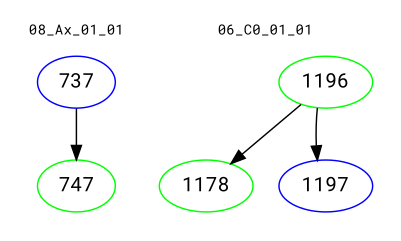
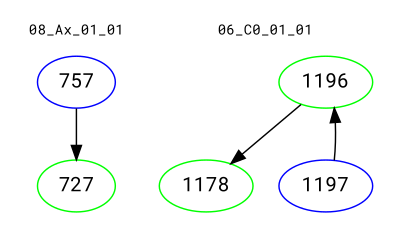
node "737": label "737" -> "757"
edge "1196" -> "1197": reversed
node "747": label "747" -> "727"
